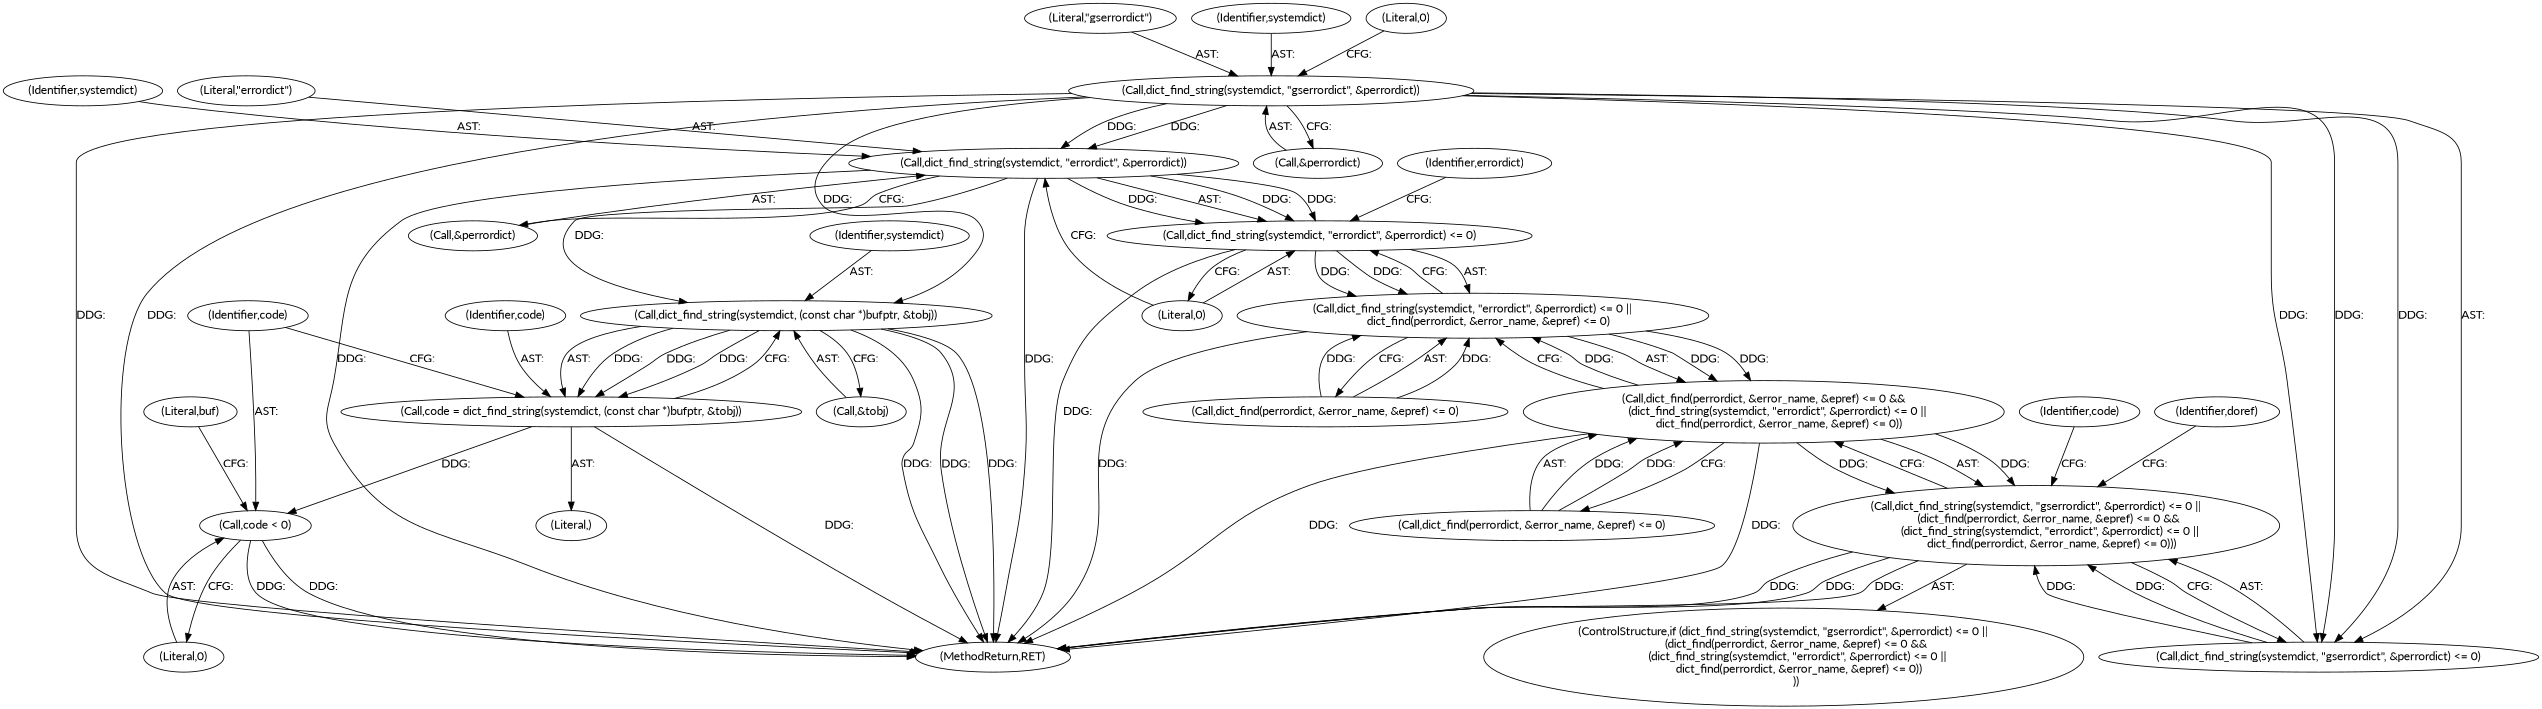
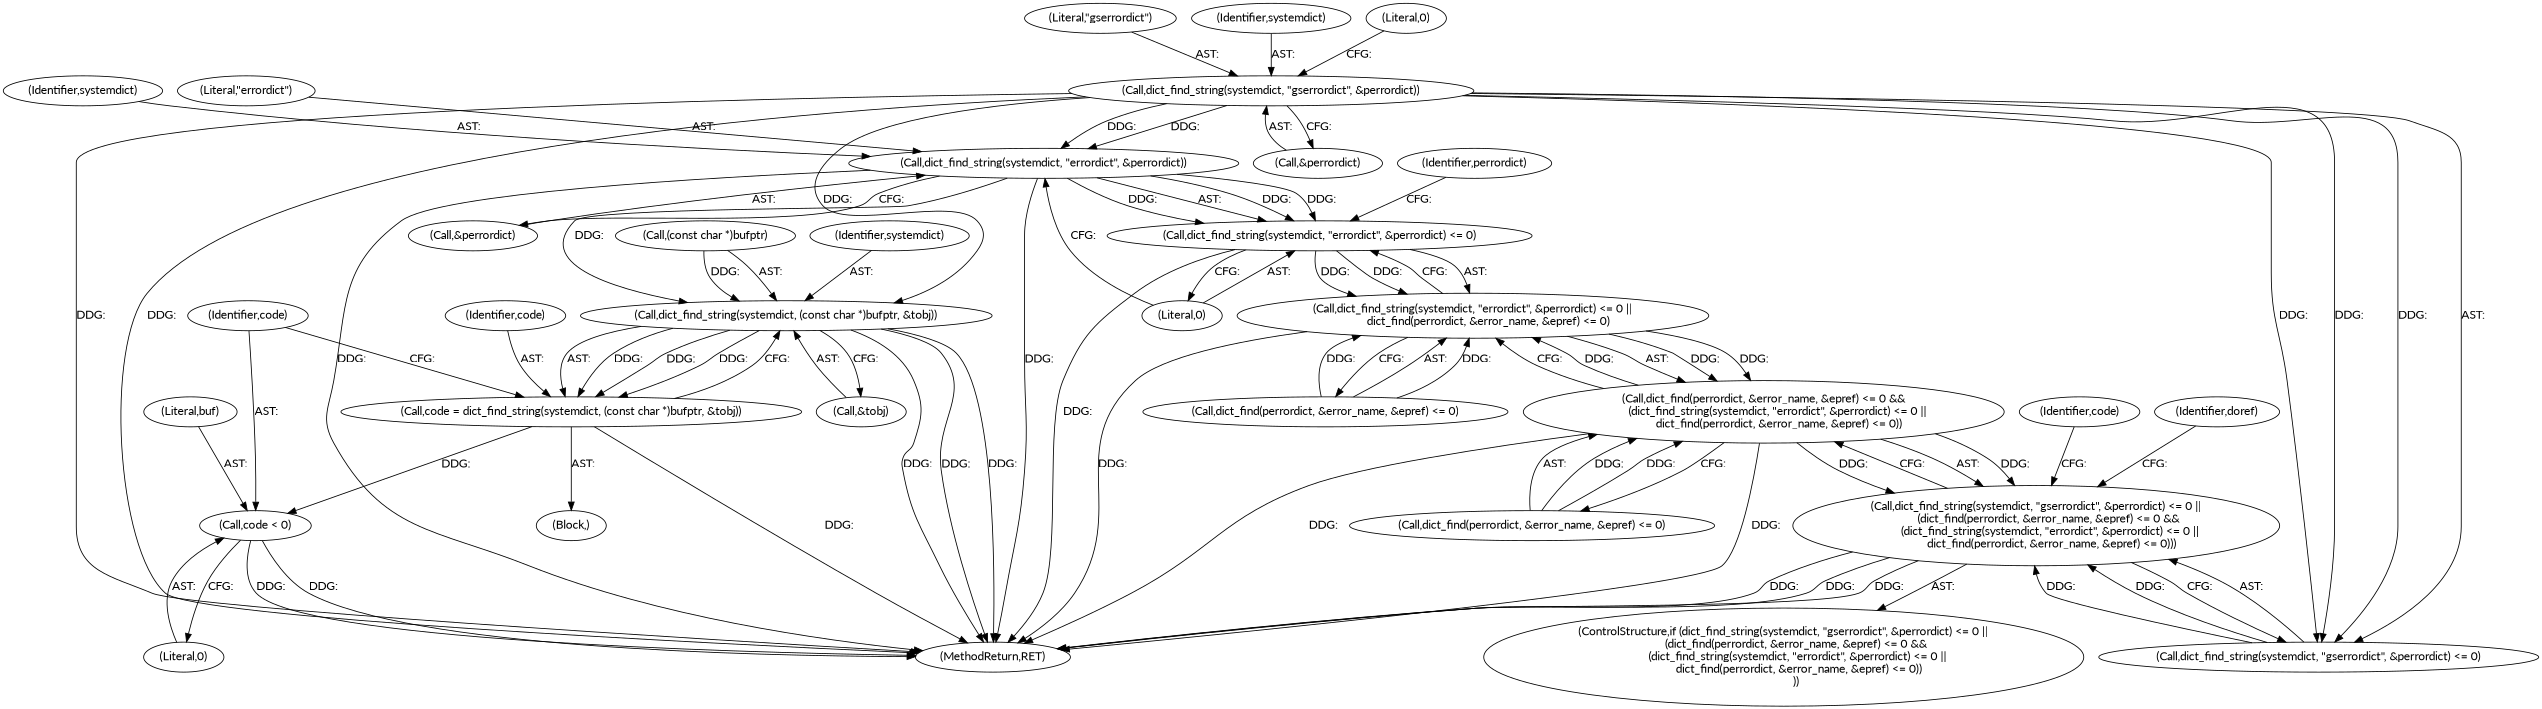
node "(Identifier,errordict)": label "(Identifier,errordict)" -> "(Identifier,perrordict)"
node "(Call,(const char *)bufptr)": added
edge "(Literal,buf)" -> "(Call,code < 0)": label "CFG: " -> "AST: "
node "(Literal,)": label "(Literal,)" -> "(Block,)"
